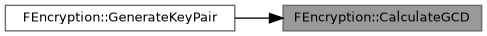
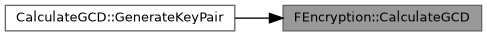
node "FEncryption::GenerateKeyPair": label "FEncryption::GenerateKeyPair" -> "CalculateGCD::GenerateKeyPair"
